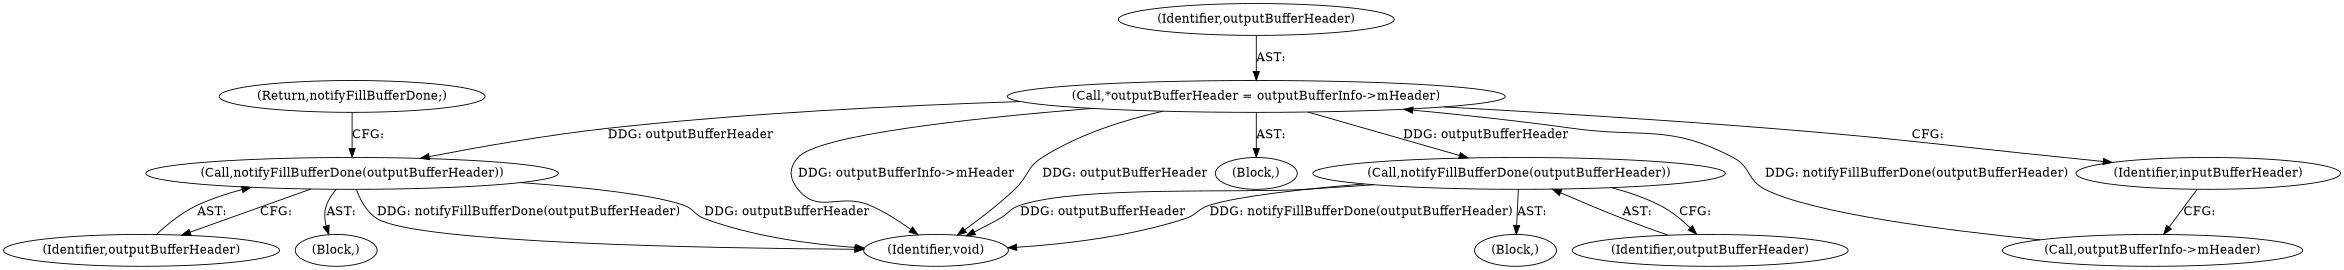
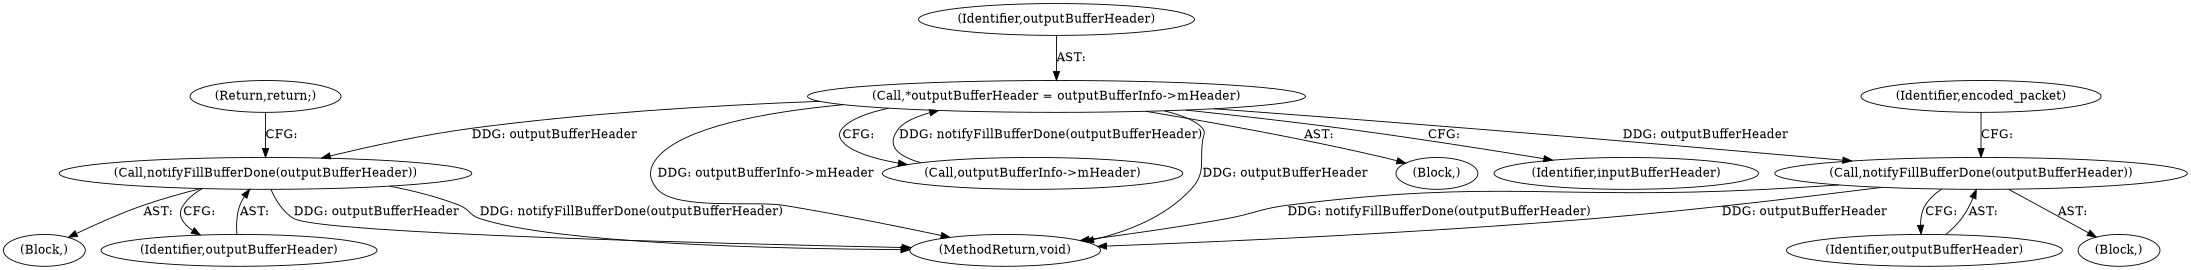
node "(Return,notifyFillBufferDone;)": label "(Return,notifyFillBufferDone;)" -> "(Return,return;)"
node "(Identifier,encoded_packet)": added
edge "(Identifier,inputBufferHeader)" -> "(Call,outputBufferInfo->mHeader)": now "(Call,*outputBufferHeader = outputBufferInfo->mHeader)" -> "(Call,outputBufferInfo->mHeader)"
node "(Identifier,void)": label "(Identifier,void)" -> "(MethodReturn,void)"
